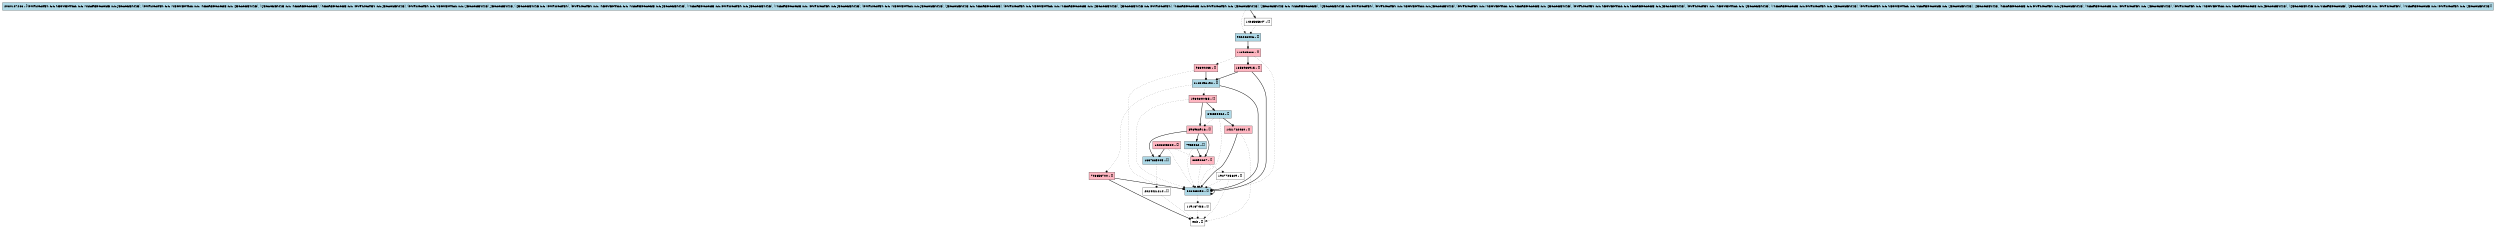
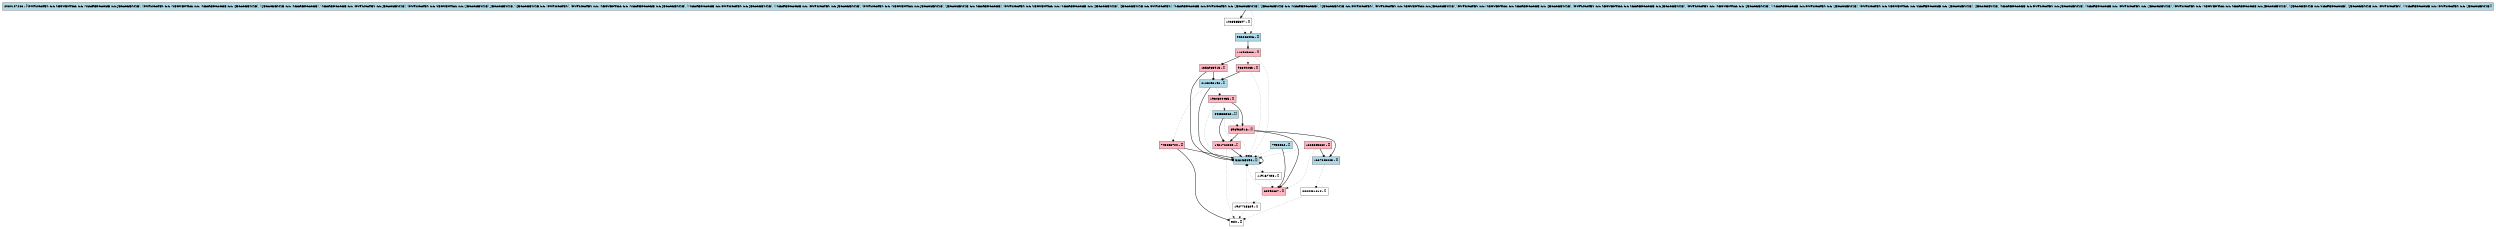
edge "1934800435 - []" -> "842533562 - []": style bold -> dotted
edge "896938916 - []" -> "7955562 - []": now "896938916 - []" -> "1421722080 - []"
edge "119167423 - []" -> "exit - []": now "119167423 - []" -> "68590687 - []"
